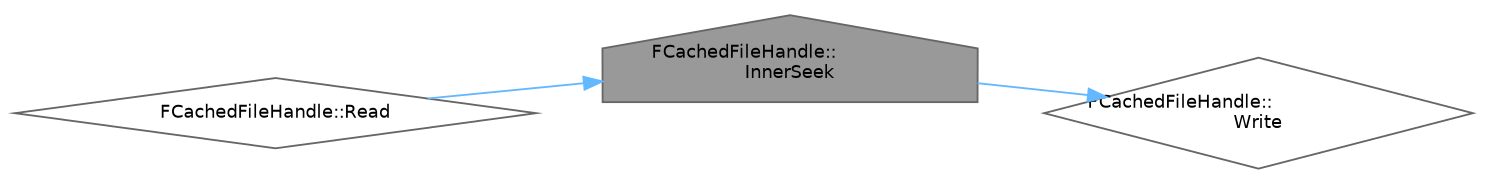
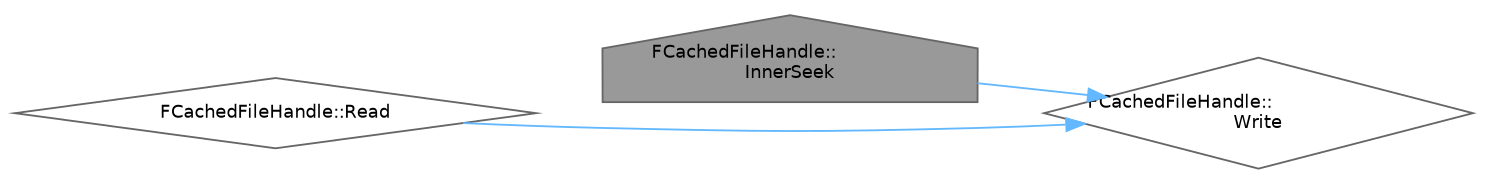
edge "FCachedFileHandle::Read" -> "FCachedFileHandle:: InnerSeek": now "FCachedFileHandle::Read" -> "FCachedFileHandle:: Write"
